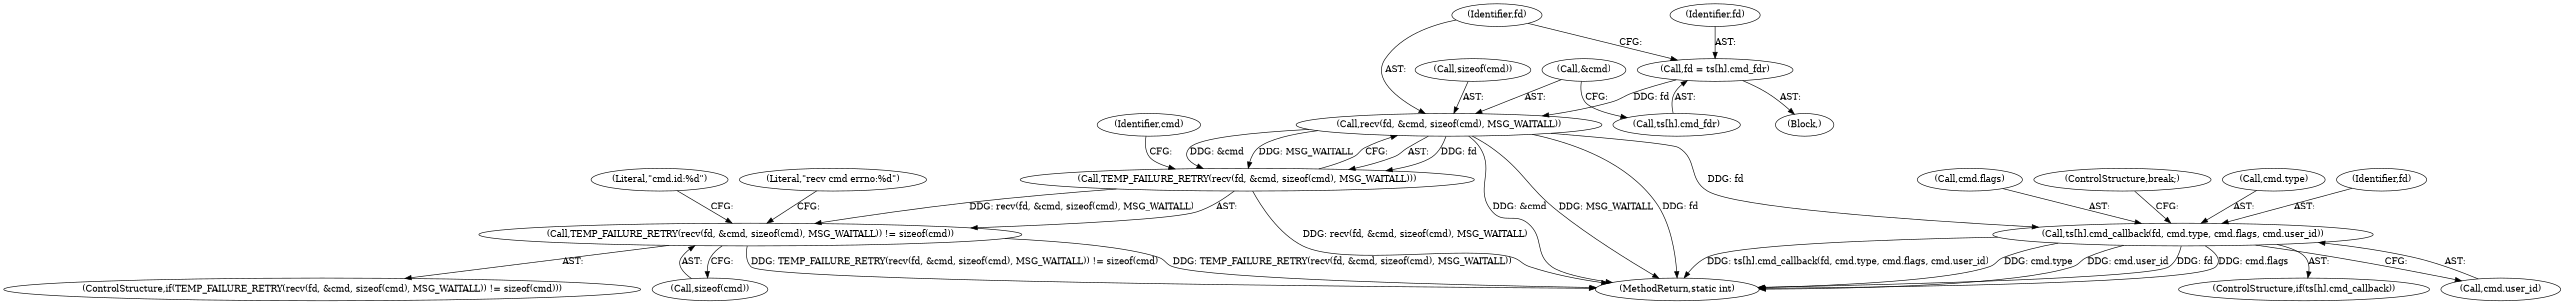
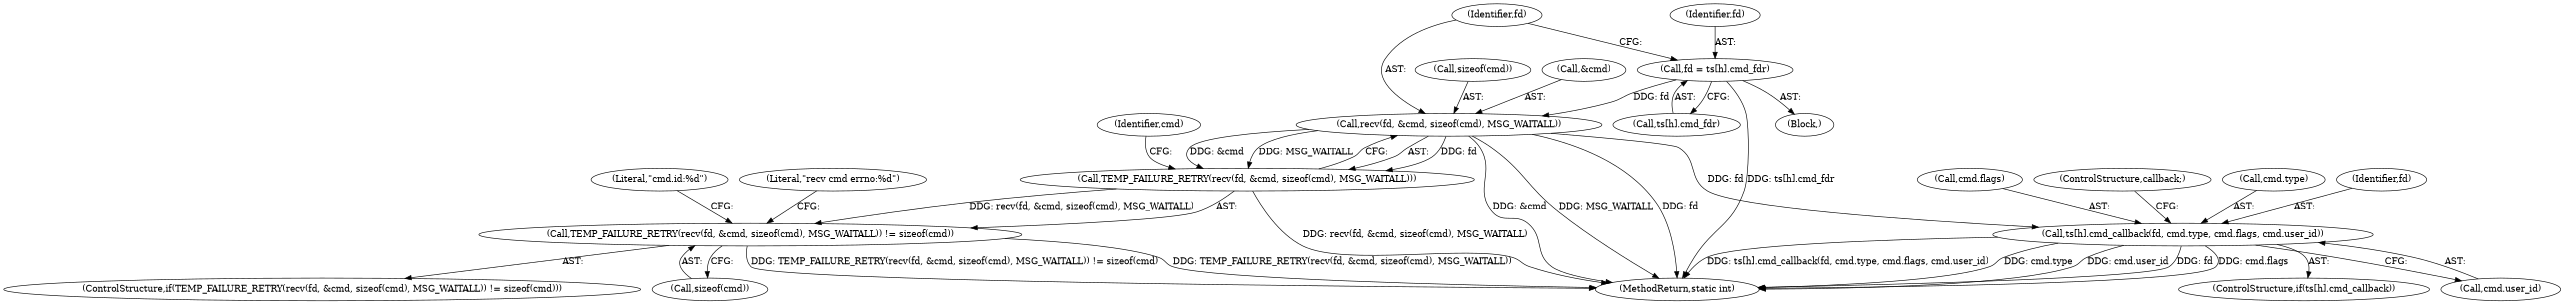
edge "(Call,&cmd)" -> "(Call,ts[h].cmd_fdr)": now "(Call,fd = ts[h].cmd_fdr)" -> "(Call,ts[h].cmd_fdr)"
node "(ControlStructure,break;)": label "(ControlStructure,break;)" -> "(ControlStructure,callback;)"
edge "(Call,fd = ts[h].cmd_fdr)" -> "(MethodReturn,static int)": added, label "DDG: ts[h].cmd_fdr"
